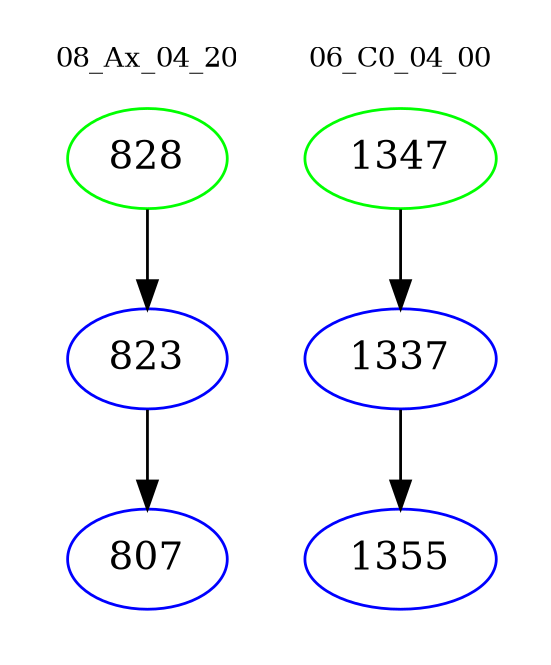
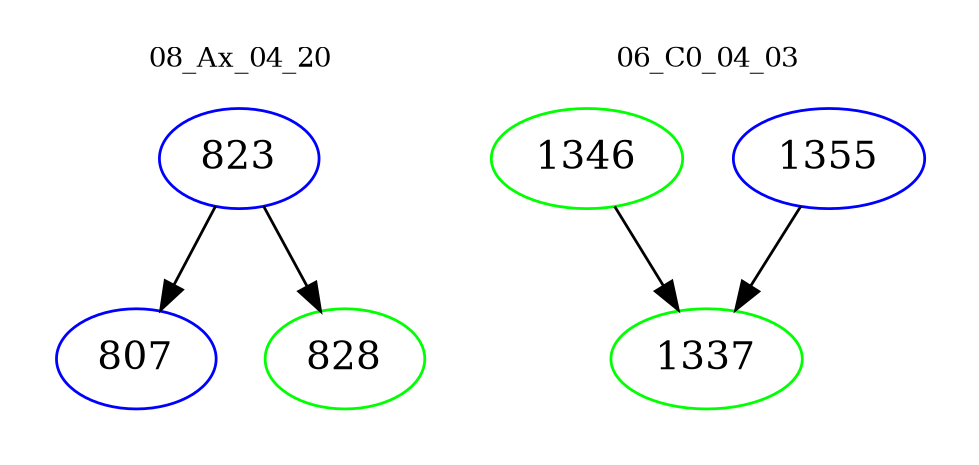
cluster "06_C0_04_00": label "06_C0_04_00" -> "06_C0_04_03"
node "1347": label "1347" -> "1346"
edge "828" -> "823": reversed
node "1337": color blue -> green
edge "1337" -> "1355": reversed
